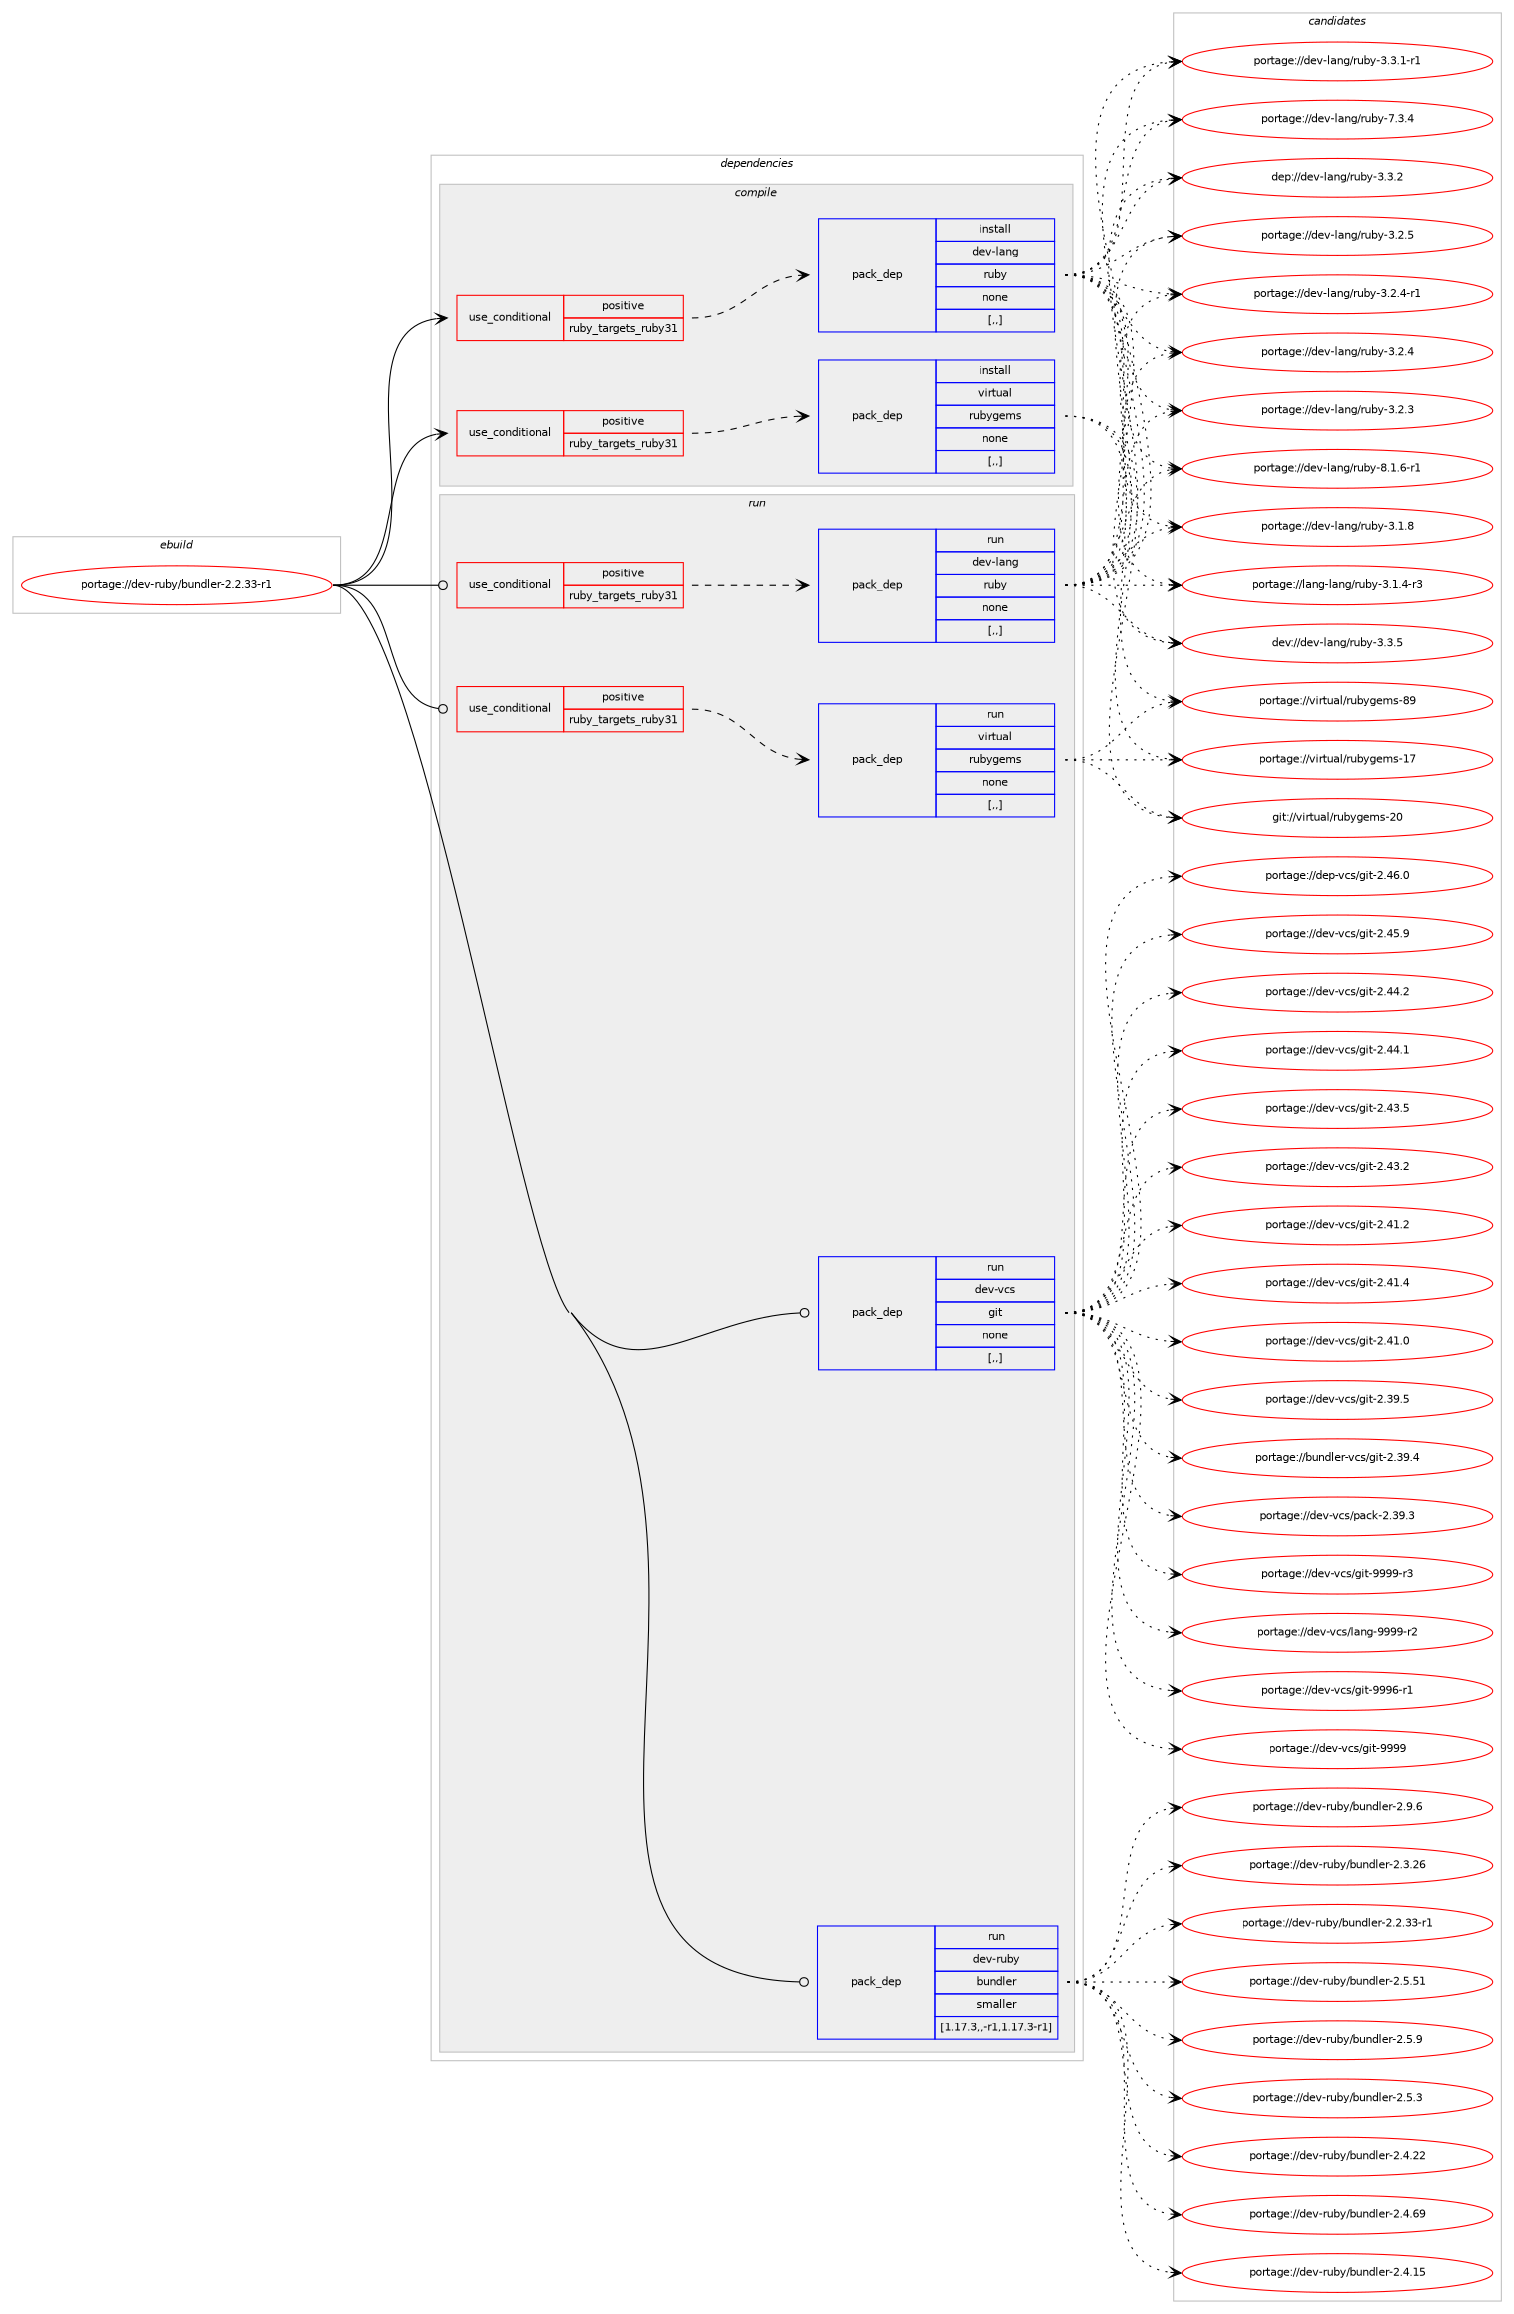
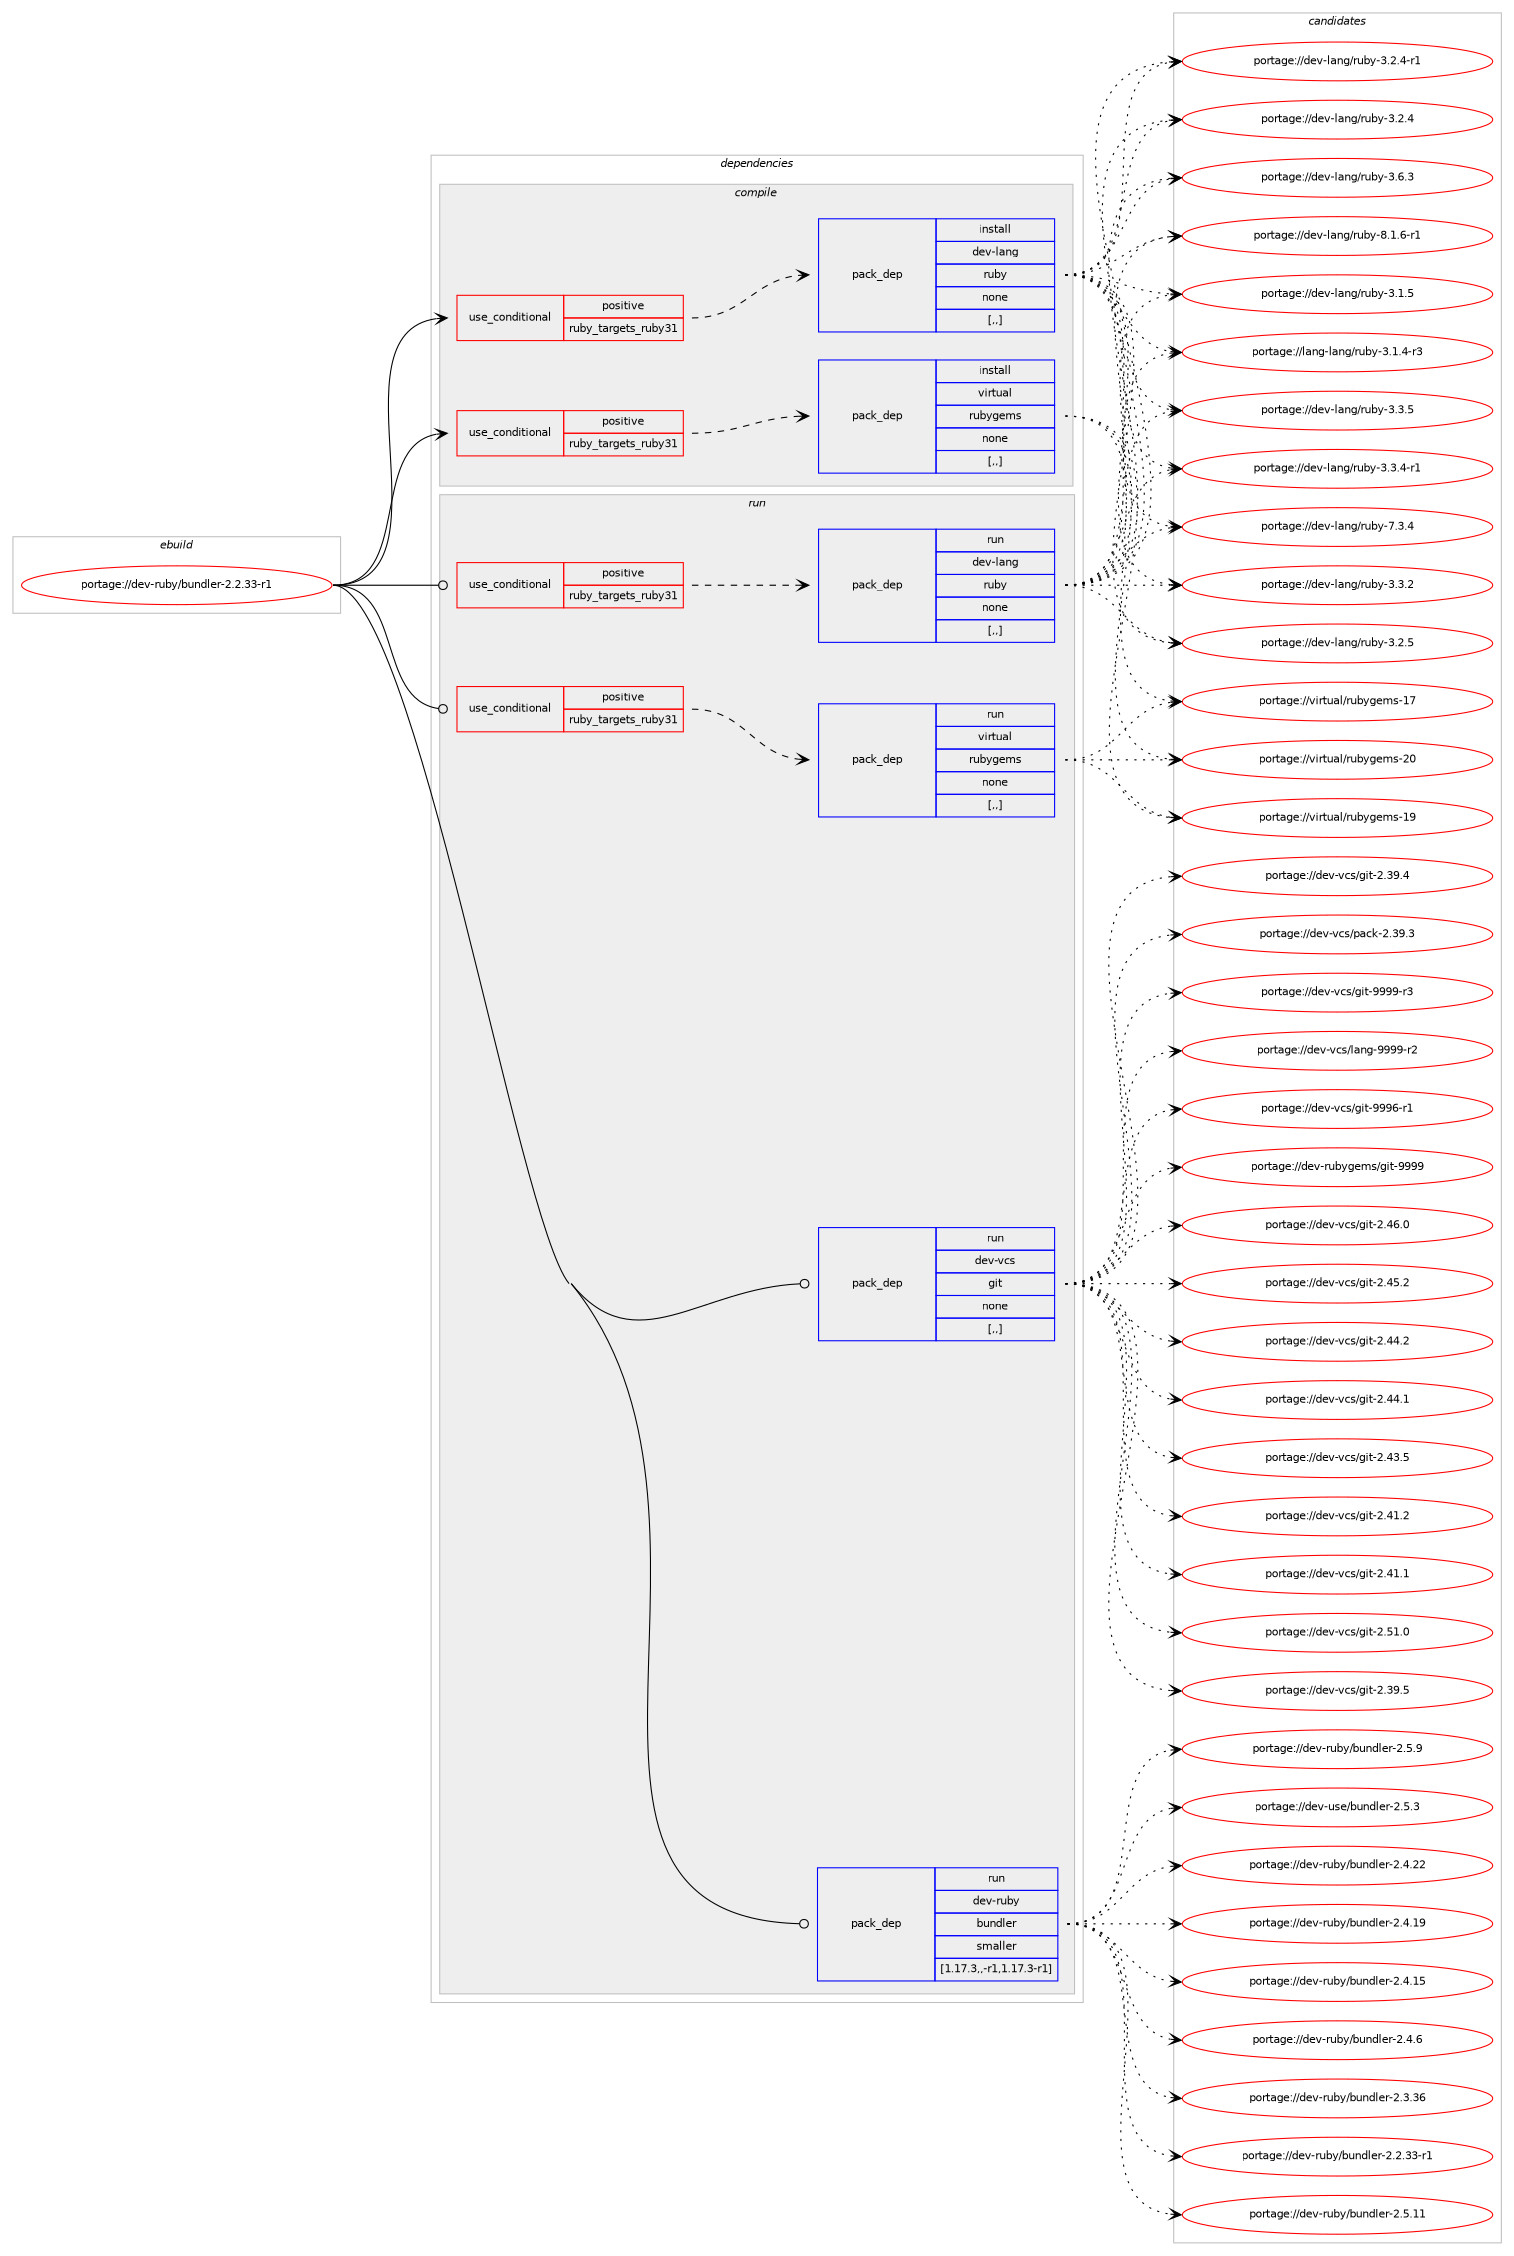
node "portage://dev-lang/ruby-3.3.1-r1": label "portage://dev-lang/ruby-3.3.1-r1" -> "portage://dev-lang/ruby-3.3.4-r1"
node "dep://dev-lang/ruby-3.3.2": label "dep://dev-lang/ruby-3.3.2" -> "portage://dev-lang/ruby-3.3.2"
node "portage://dev-lang/ruby-3.2.3": label "portage://dev-lang/ruby-3.2.3" -> "portage://dev-lang/ruby-3.6.3"
node "portage://dev-lang/ruby-3.1.8": label "portage://dev-lang/ruby-3.1.8" -> "portage://dev-lang/ruby-3.1.5"
node "dev://dev-lang/ruby-3.3.5": label "dev://dev-lang/ruby-3.3.5" -> "portage://dev-lang/ruby-3.3.5"
node "portage://virtual/rubygems-89": label "portage://virtual/rubygems-89" -> "portage://virtual/rubygems-19"
node "git://virtual/rubygems-20": label "git://virtual/rubygems-20" -> "portage://virtual/rubygems-20"
node "portage://dep-vcs/git-2.46.0": label "portage://dep-vcs/git-2.46.0" -> "portage://dev-vcs/git-2.46.0"
node "portage://dev-vcs/git-2.45.9": label "portage://dev-vcs/git-2.45.9" -> "portage://dev-vcs/git-2.45.2"
node "portage://dev-vcs/git-2.43.2": removed
node "portage://dev-vcs/git-2.41.4": label "portage://dev-vcs/git-2.41.4" -> "portage://dev-vcs/git-2.41.1"
node "portage://dev-vcs/git-2.41.0": label "portage://dev-vcs/git-2.41.0" -> "portage://dev-vcs/git-2.51.0"
node "portage://bundler-vcs/git-2.39.4": label "portage://bundler-vcs/git-2.39.4" -> "portage://dev-vcs/git-2.39.4"
node "portage://dev-vcs/git-9999": label "portage://dev-vcs/git-9999" -> "portage://dev-rubygems/git-9999"
node "portage://dev-ruby/bundler-2.9.6": label "portage://dev-ruby/bundler-2.9.6" -> "portage://dev-ruby/bundler-2.4.6"
node "portage://dev-ruby/bundler-2.3.26": label "portage://dev-ruby/bundler-2.3.26" -> "portage://dev-ruby/bundler-2.3.36"
node "portage://dev-ruby/bundler-2.5.51": label "portage://dev-ruby/bundler-2.5.51" -> "portage://dev-ruby/bundler-2.5.11"
node "portage://dev-ruby/bundler-2.5.3": label "portage://dev-ruby/bundler-2.5.3" -> "portage://dev-use/bundler-2.5.3"
node "portage://dev-ruby/bundler-2.4.69": label "portage://dev-ruby/bundler-2.4.69" -> "portage://dev-ruby/bundler-2.4.19"
